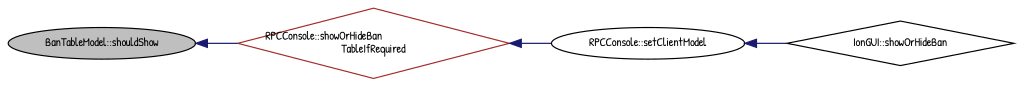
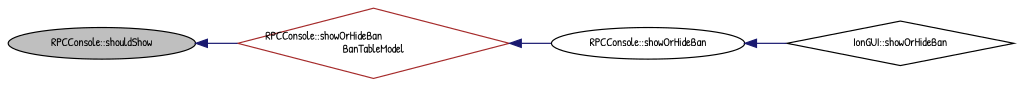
node "BanTableModel::shouldShow": label "BanTableModel::shouldShow" -> "RPCConsole::shouldShow"
node "RPCConsole::showOrHideBan TableIfRequired": label "RPCConsole::showOrHideBan TableIfRequired" -> "RPCConsole::showOrHideBan BanTableModel"
node "RPCConsole::setClientModel": label "RPCConsole::setClientModel" -> "RPCConsole::showOrHideBan"
